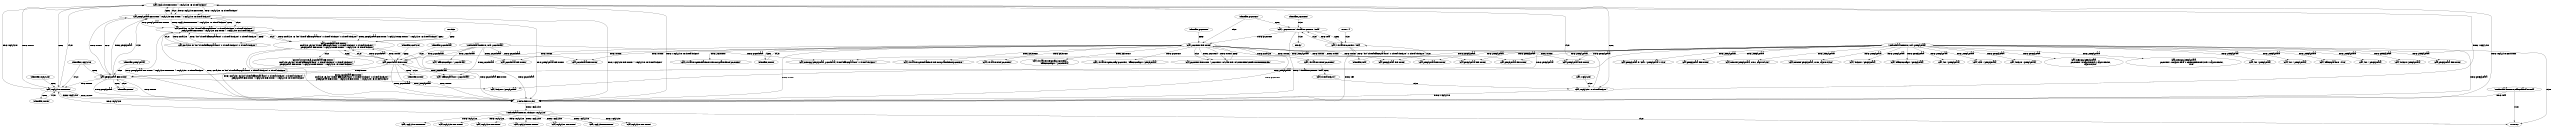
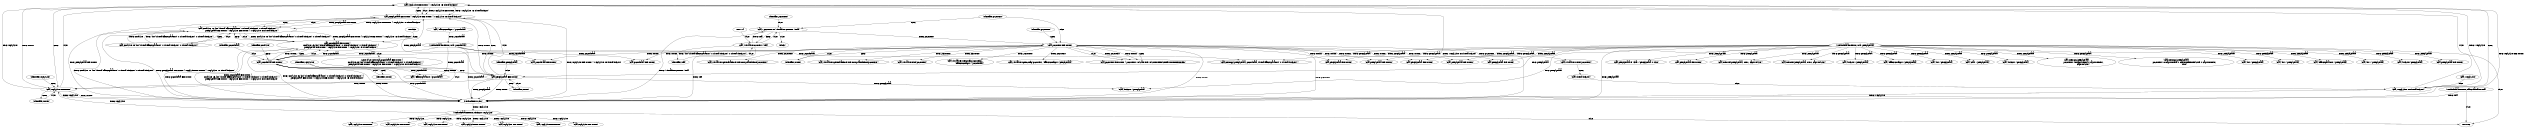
edge "(MethodParameterIn,void *pCmdData)" -> "(Call,(effect_config_t *) pCmdData)": reversed
edge "(Call,pContext == NULL)" -> "(Call,Visualizer_reset(pContext))": label "DDG: cmdSize" -> "DDG: pContext"
node "(Call,(effect_param_t *)size)": label "(Call,(effect_param_t *)size)" -> "(Call,(effect_param_t *)pReplyData)"
